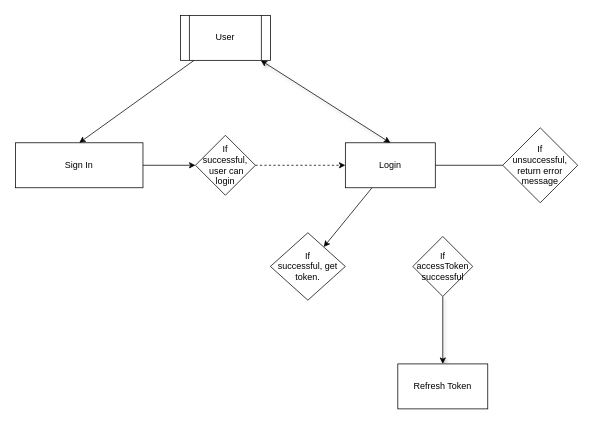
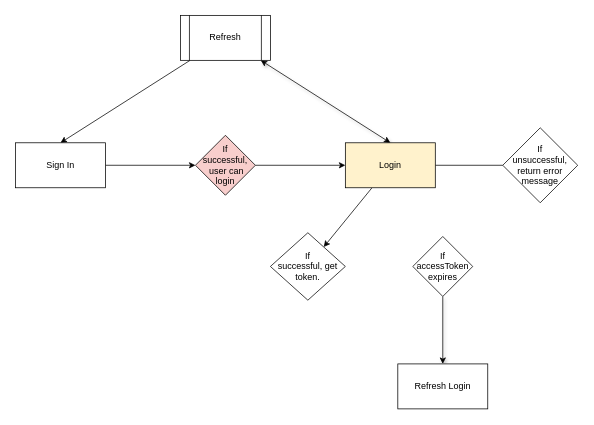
node "User": label "User" -> "Refresh"
node "Sign In": size 128x45 -> 90x45
node "If successful, user can login": fillcolor #ffffff -> #f8cecc
edge "If successful, user can login" -> "Login": style dashed -> solid
node "Login": fillcolor #ffffff -> #fff2cc
node "If accessToken successful": label "If accessToken successful" -> "If accessToken expires"
node "Refresh Token": label "Refresh Token" -> "Refresh Login"
